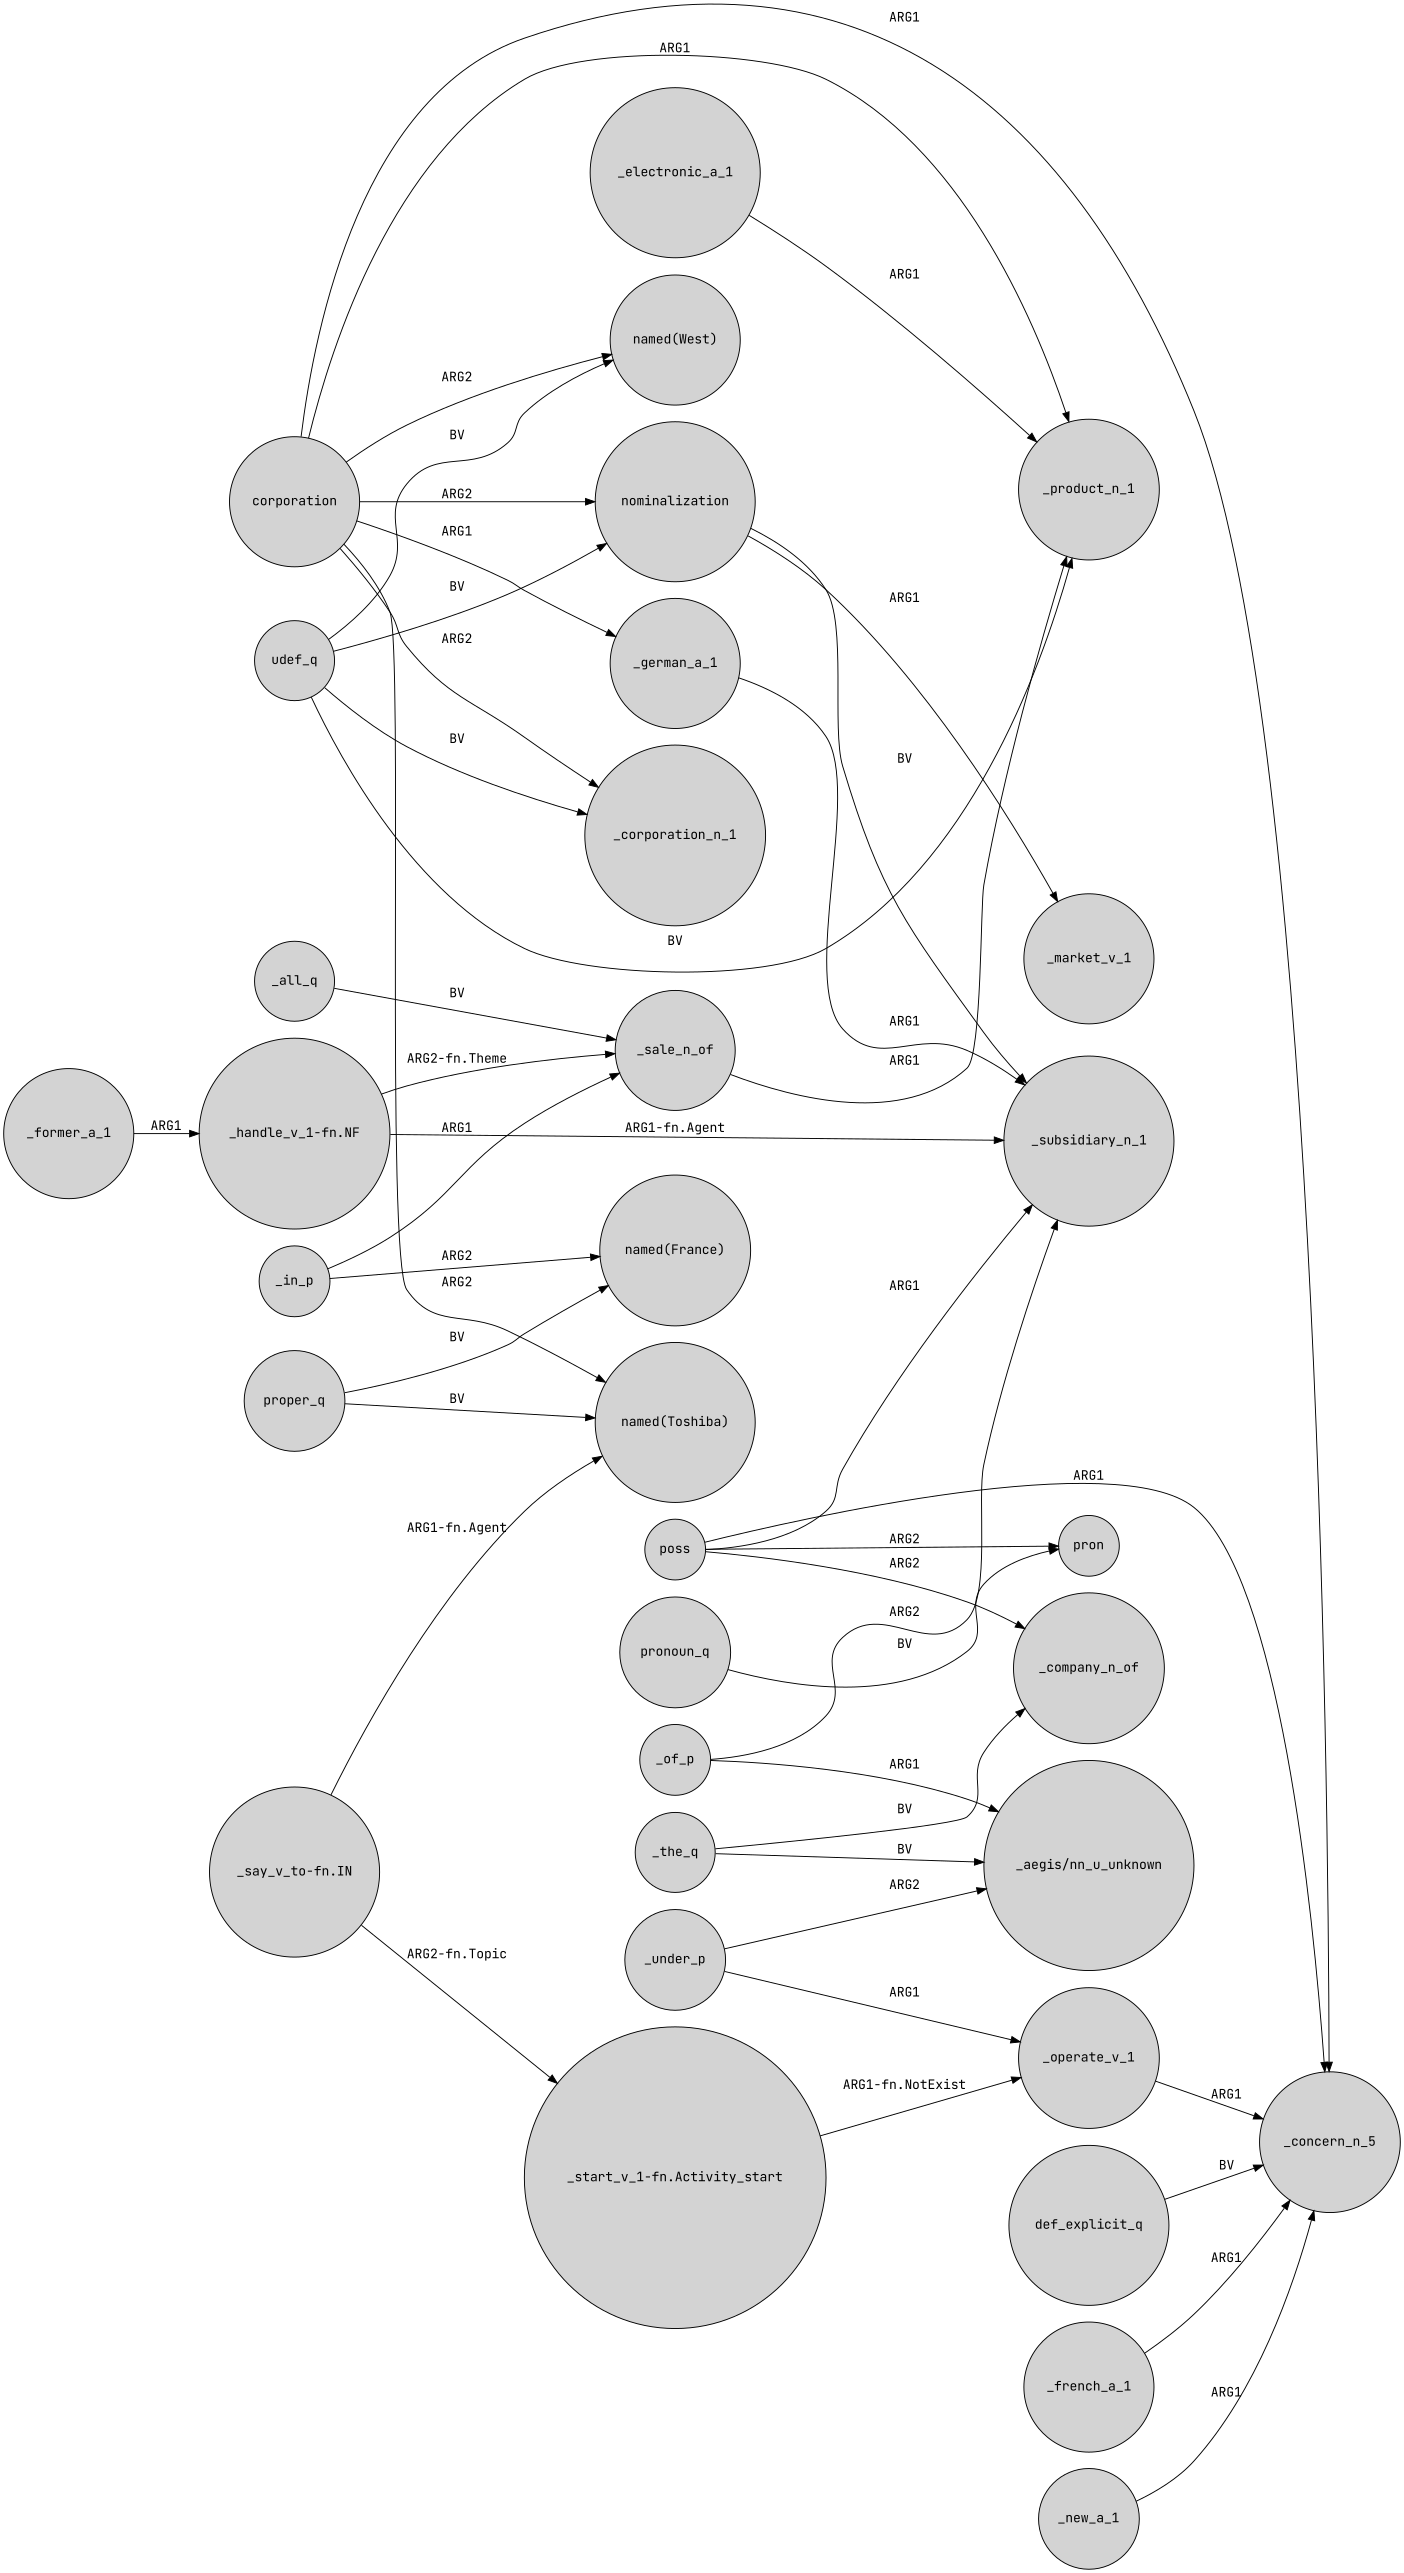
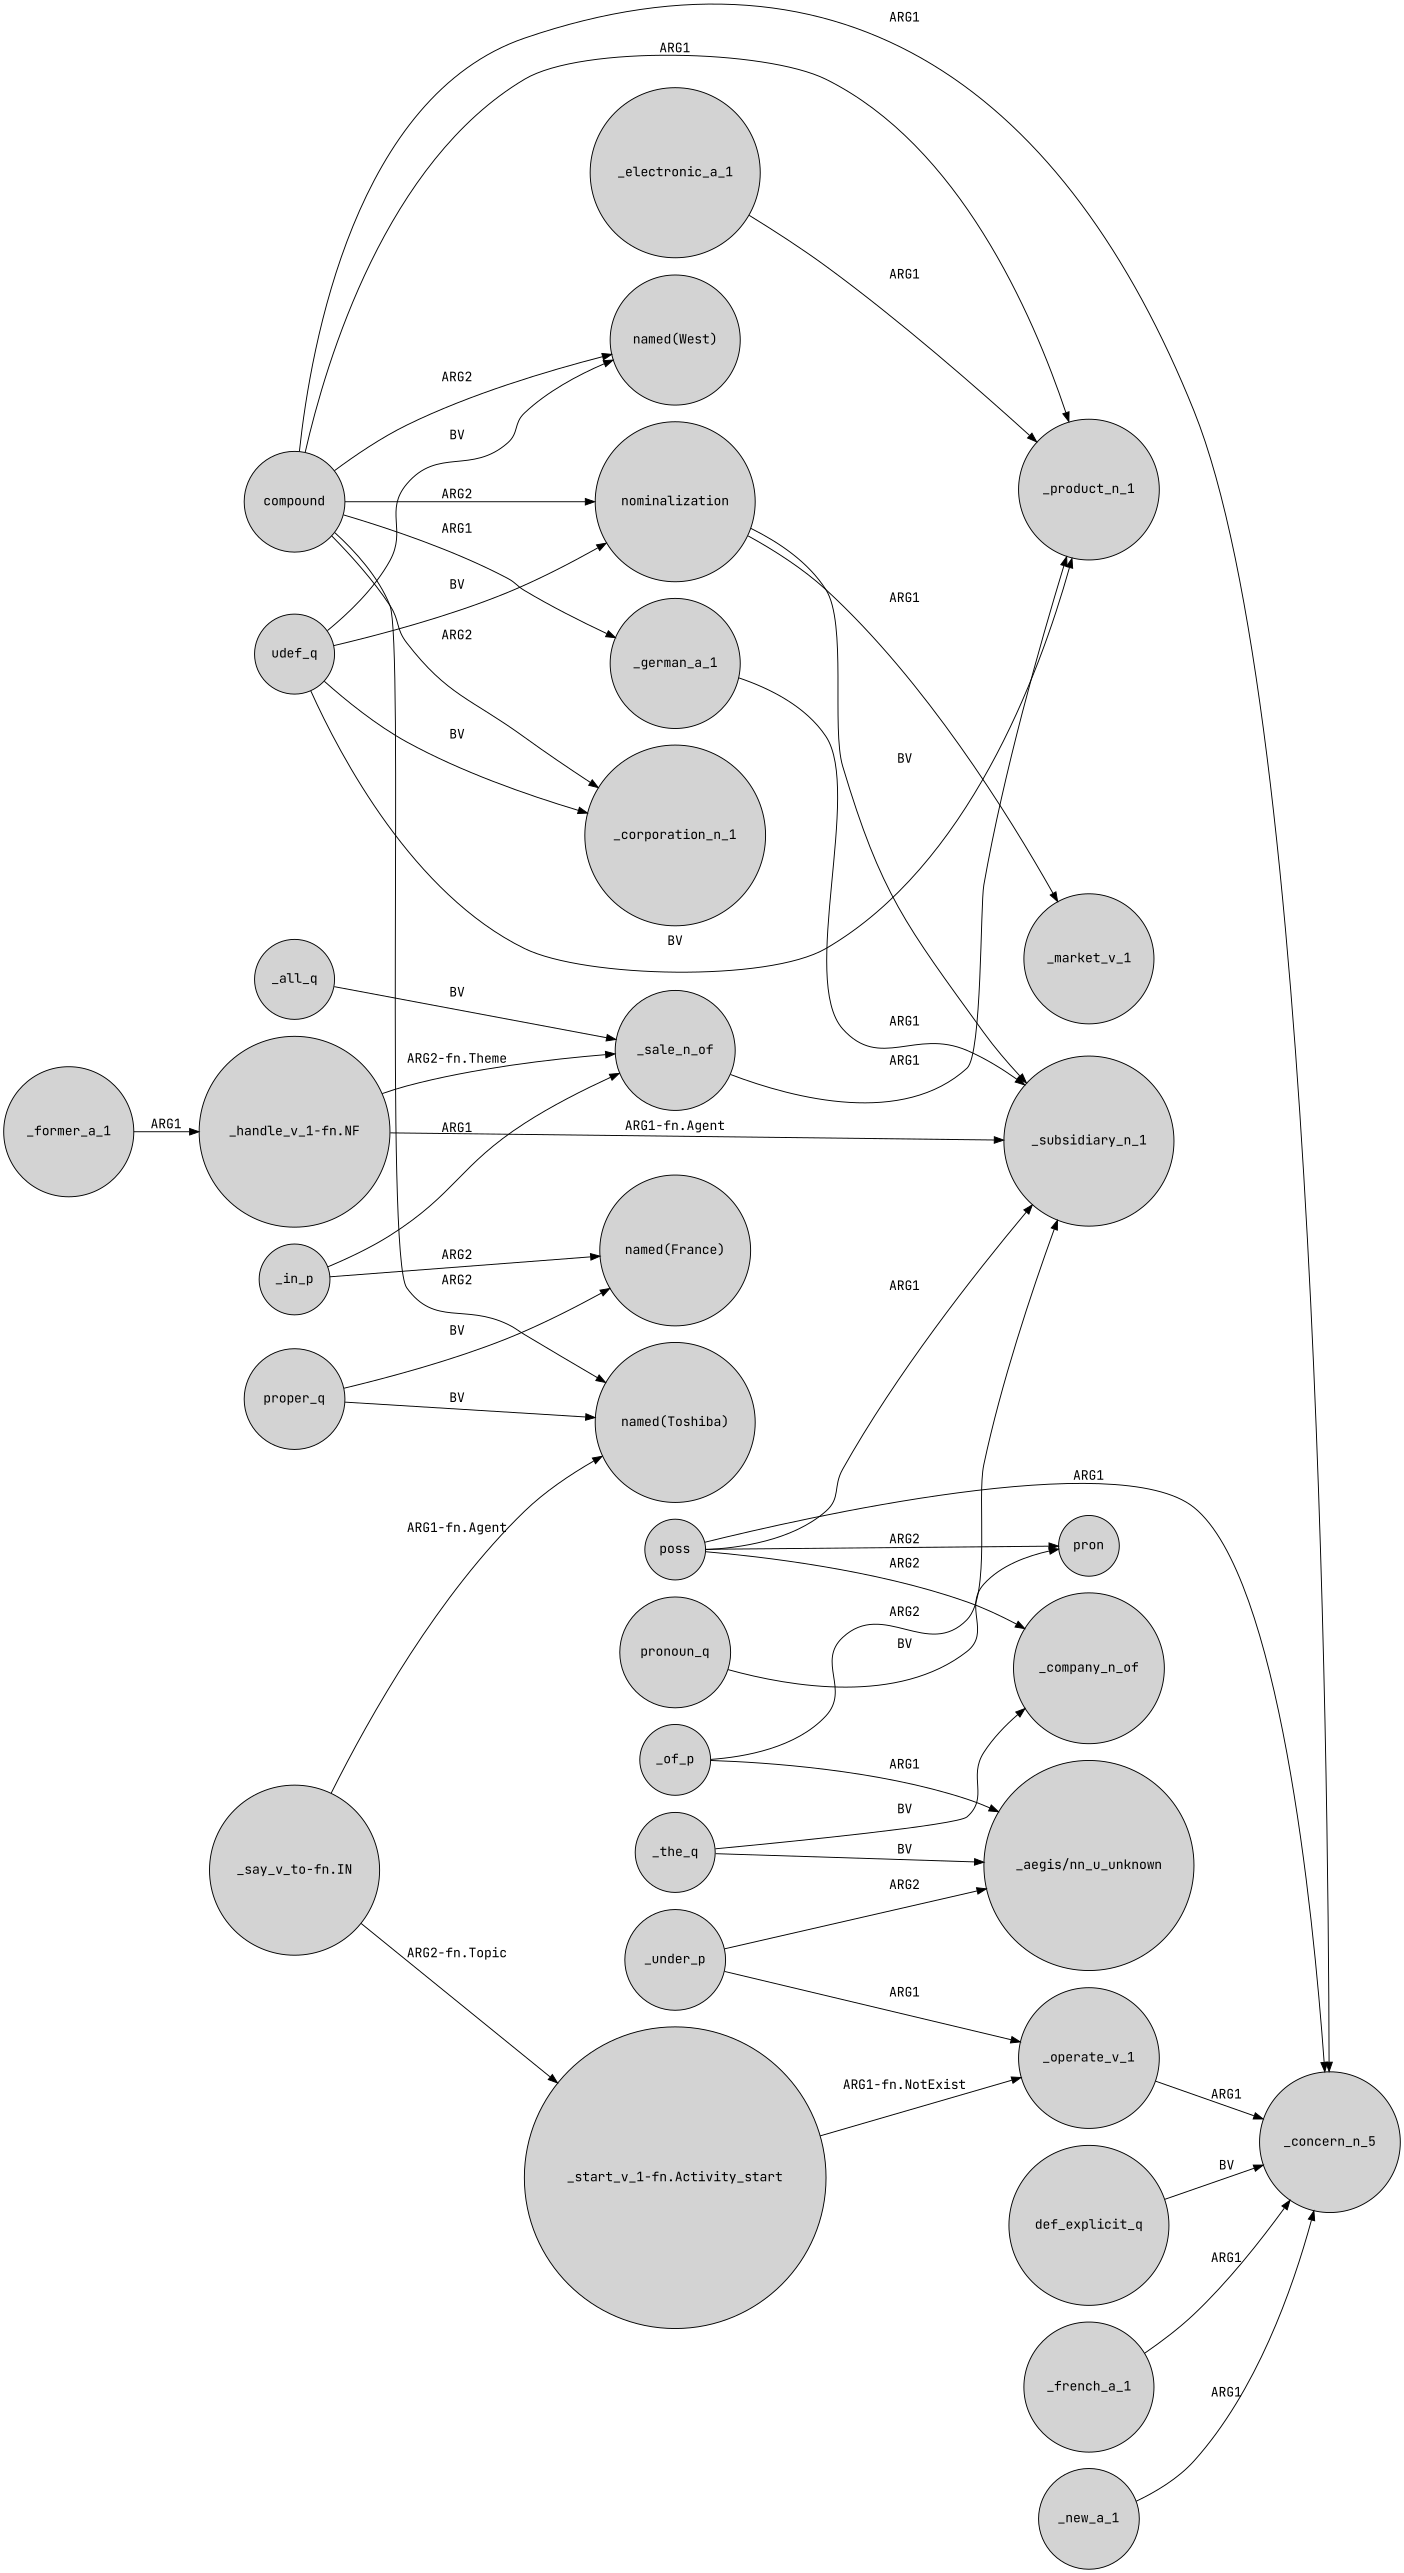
node "corporation": label "corporation" -> "compound"
